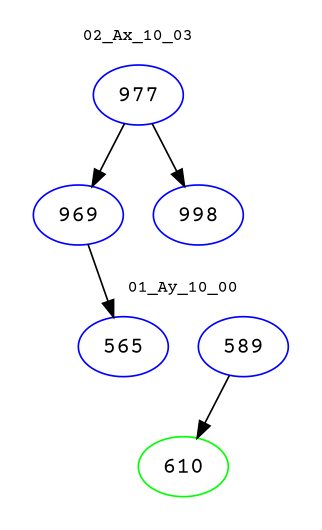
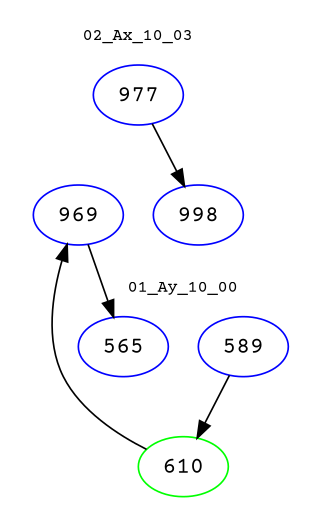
edge "977" -> "969": now "610" -> "969"
